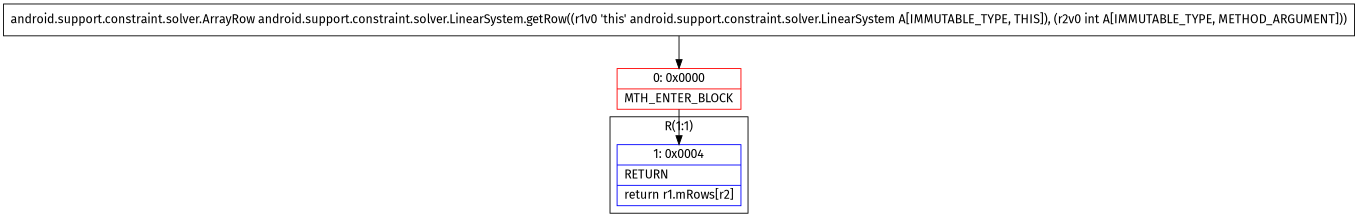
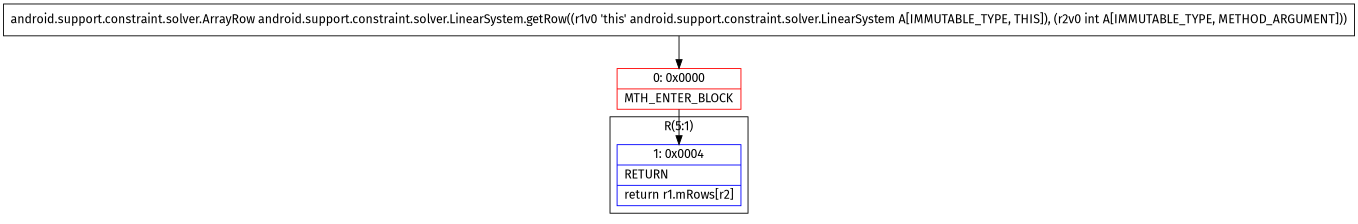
cluster "R(1:1)": label "R(1:1)" -> "R(5:1)"
